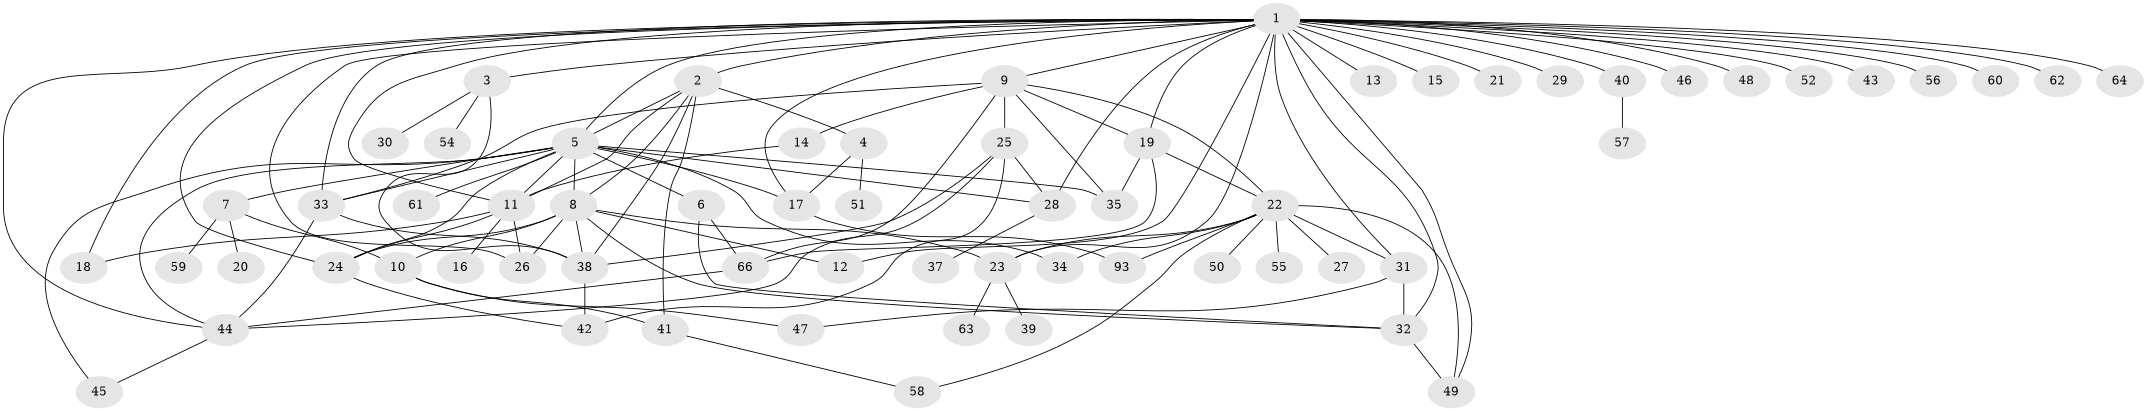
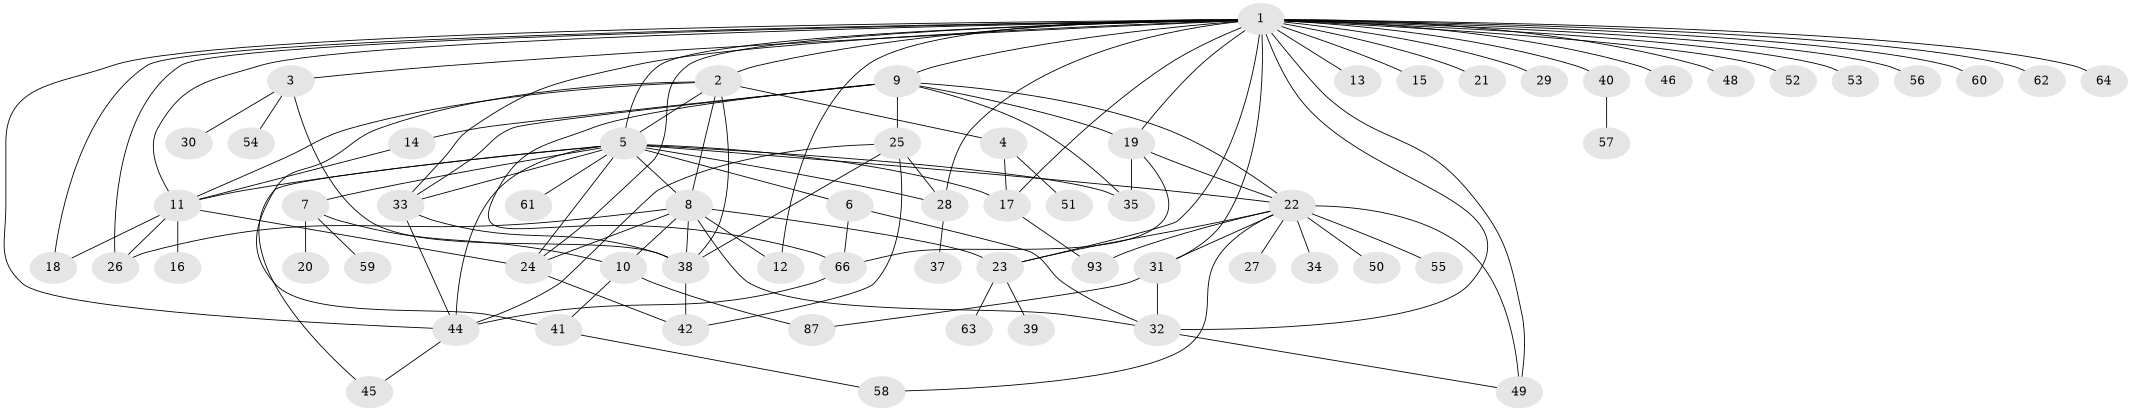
node "43": label "43" -> "53"
edge "5" -- "34": now "5" -- "22"
node "47": label "47" -> "87"
